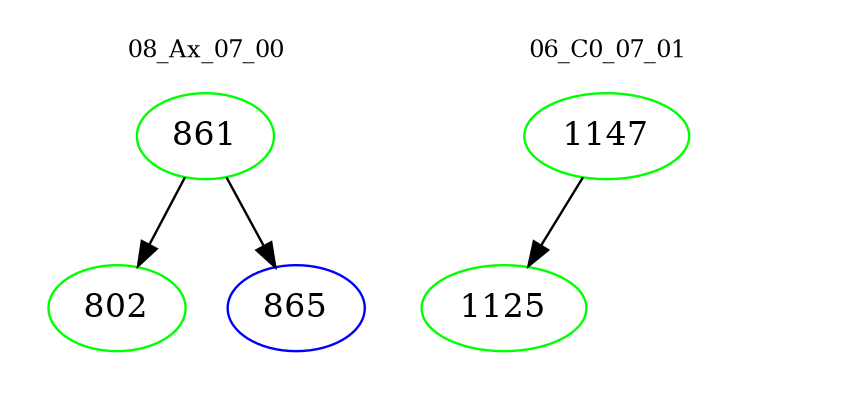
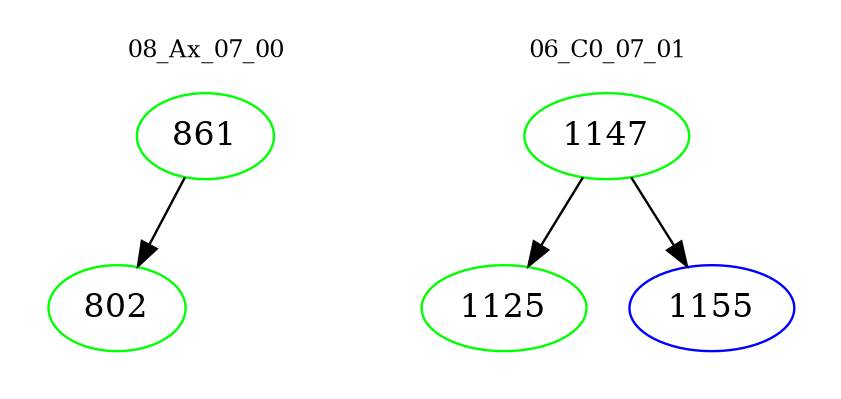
node "865": removed
node "1155": added
